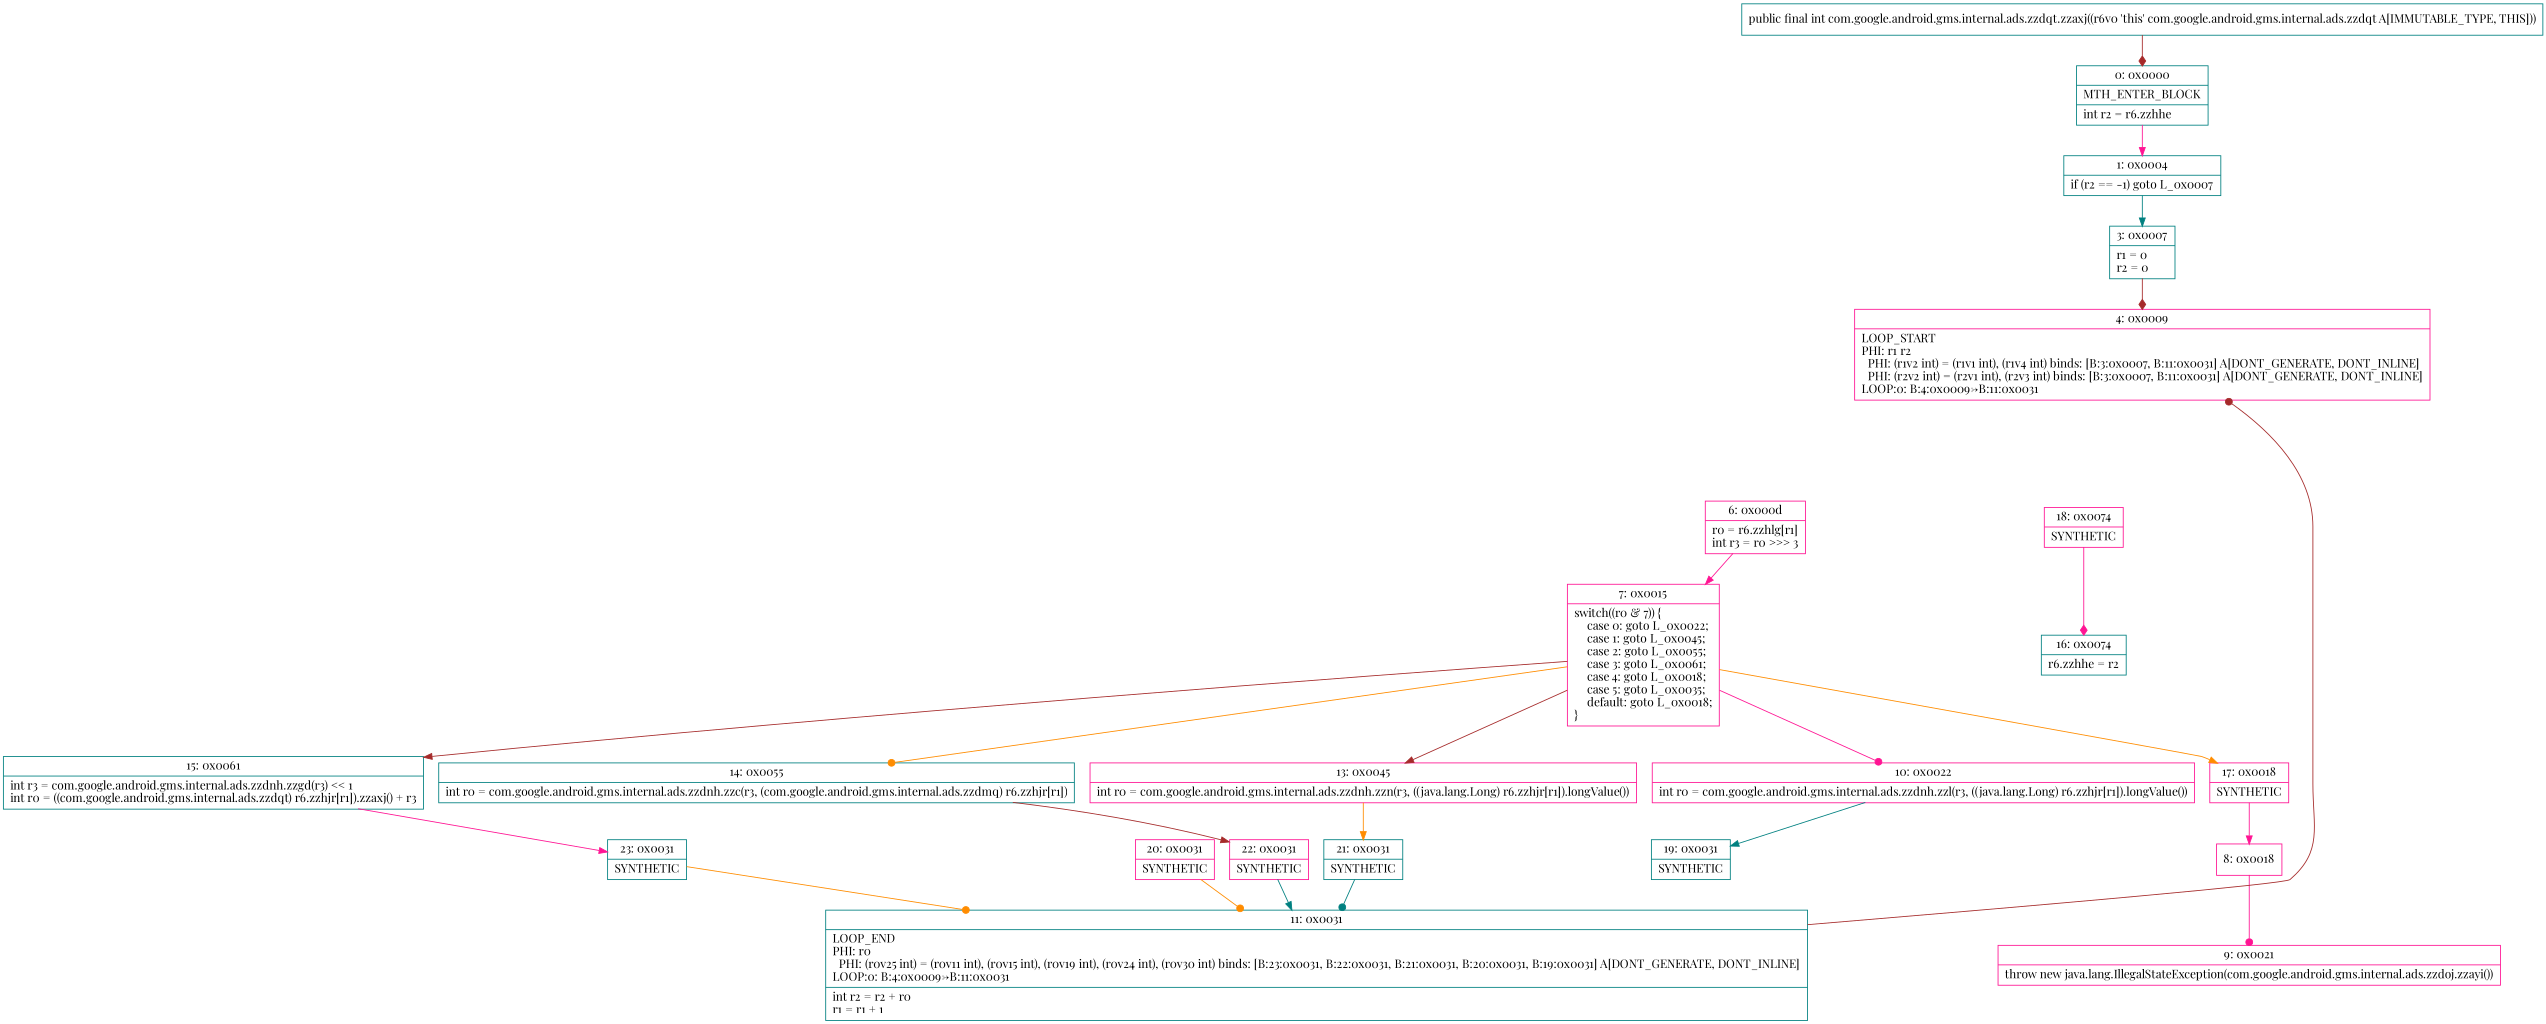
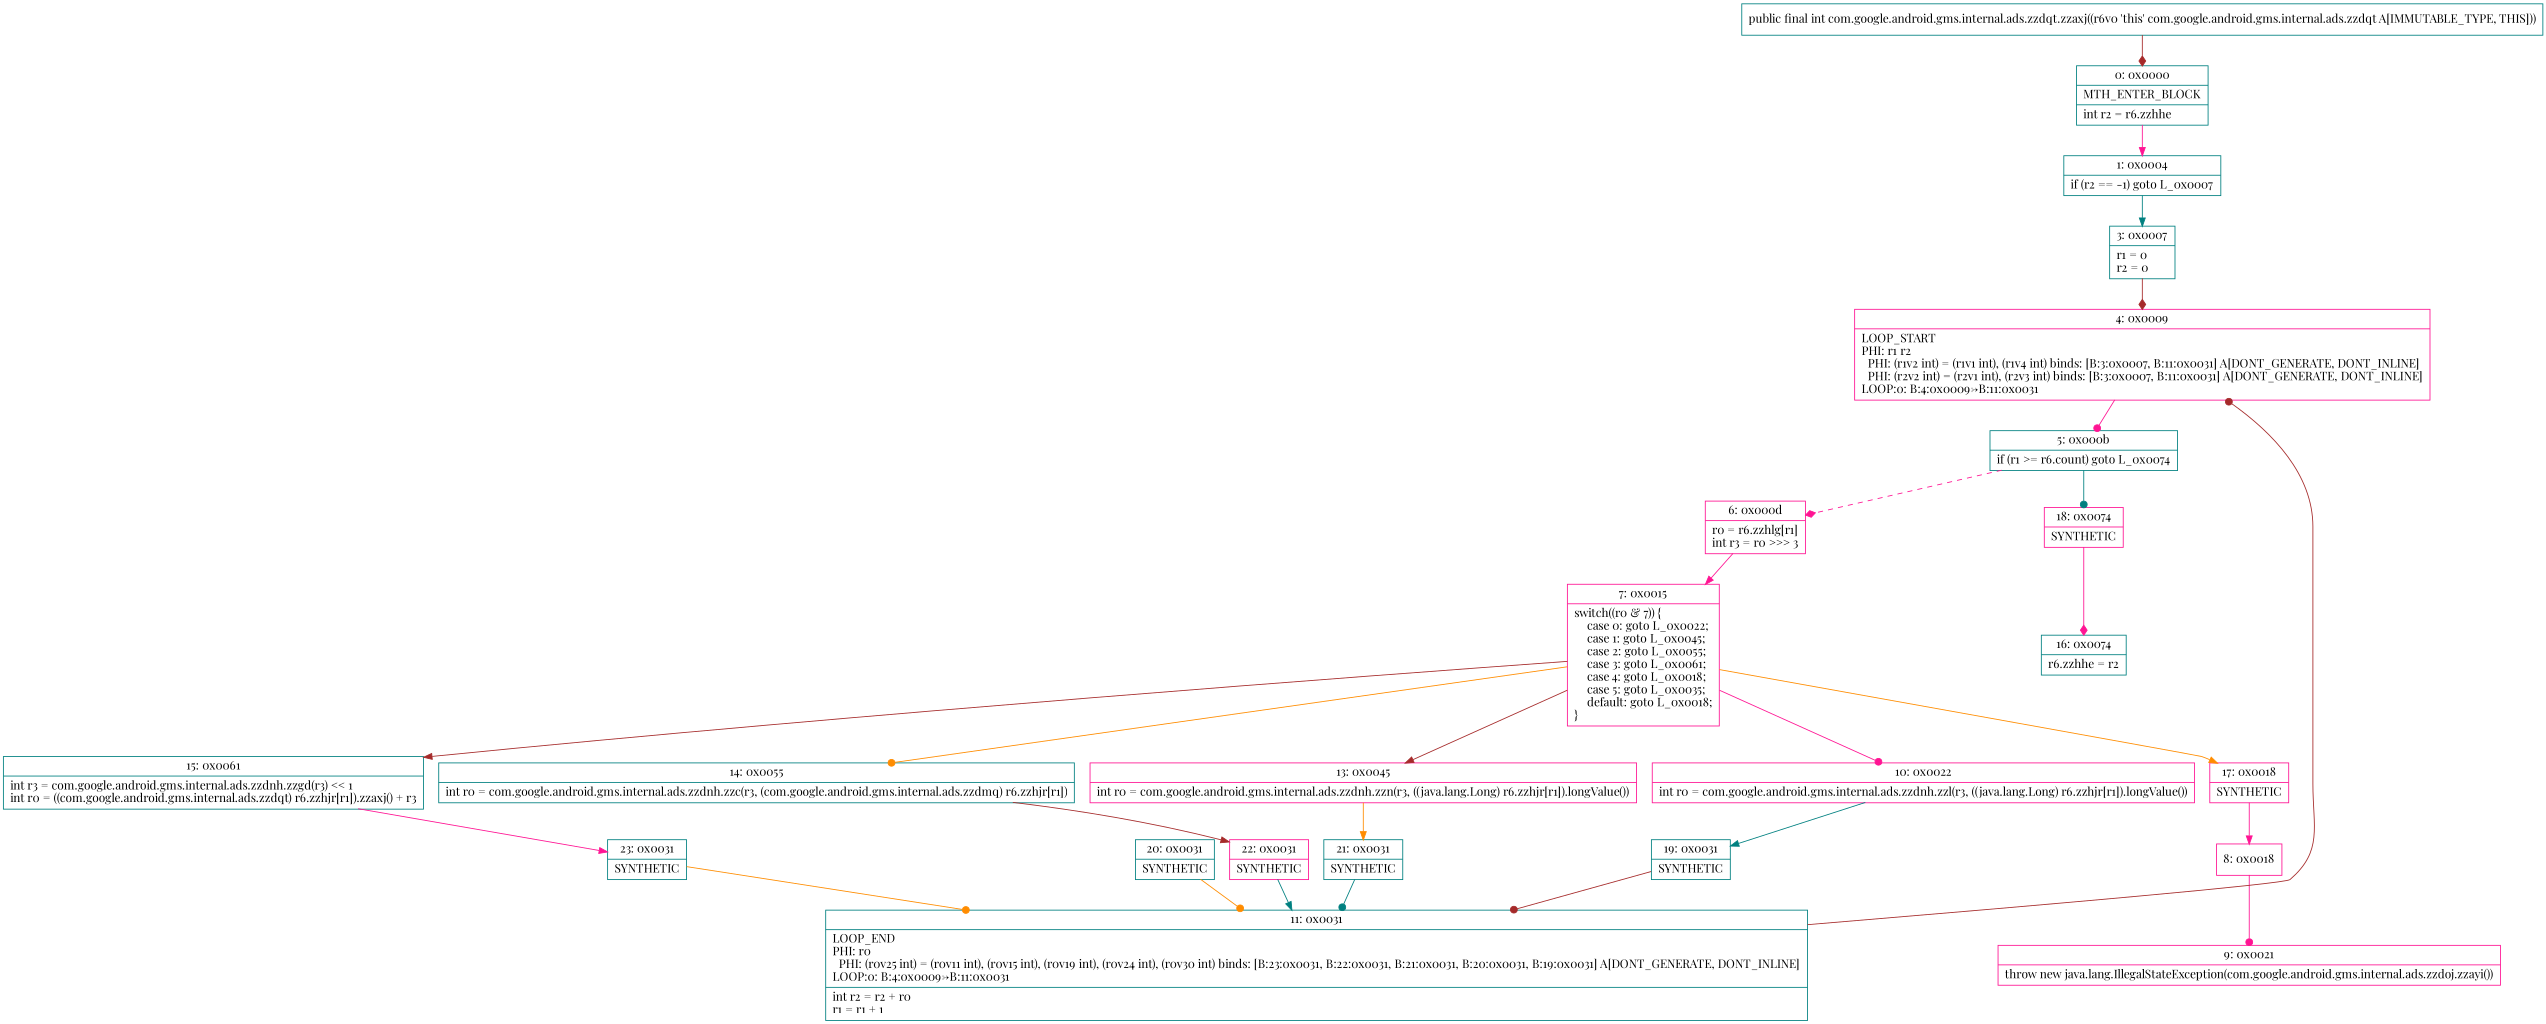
node "5: 0x000b": added
node "20: 0x0031": color deeppink -> teal
edge "19: 0x0031" -> "11: 0x0031": added
